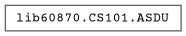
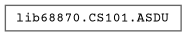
node "lib60870.CS101.ASDU": label "lib60870.CS101.ASDU" -> "lib68870.CS101.ASDU"
